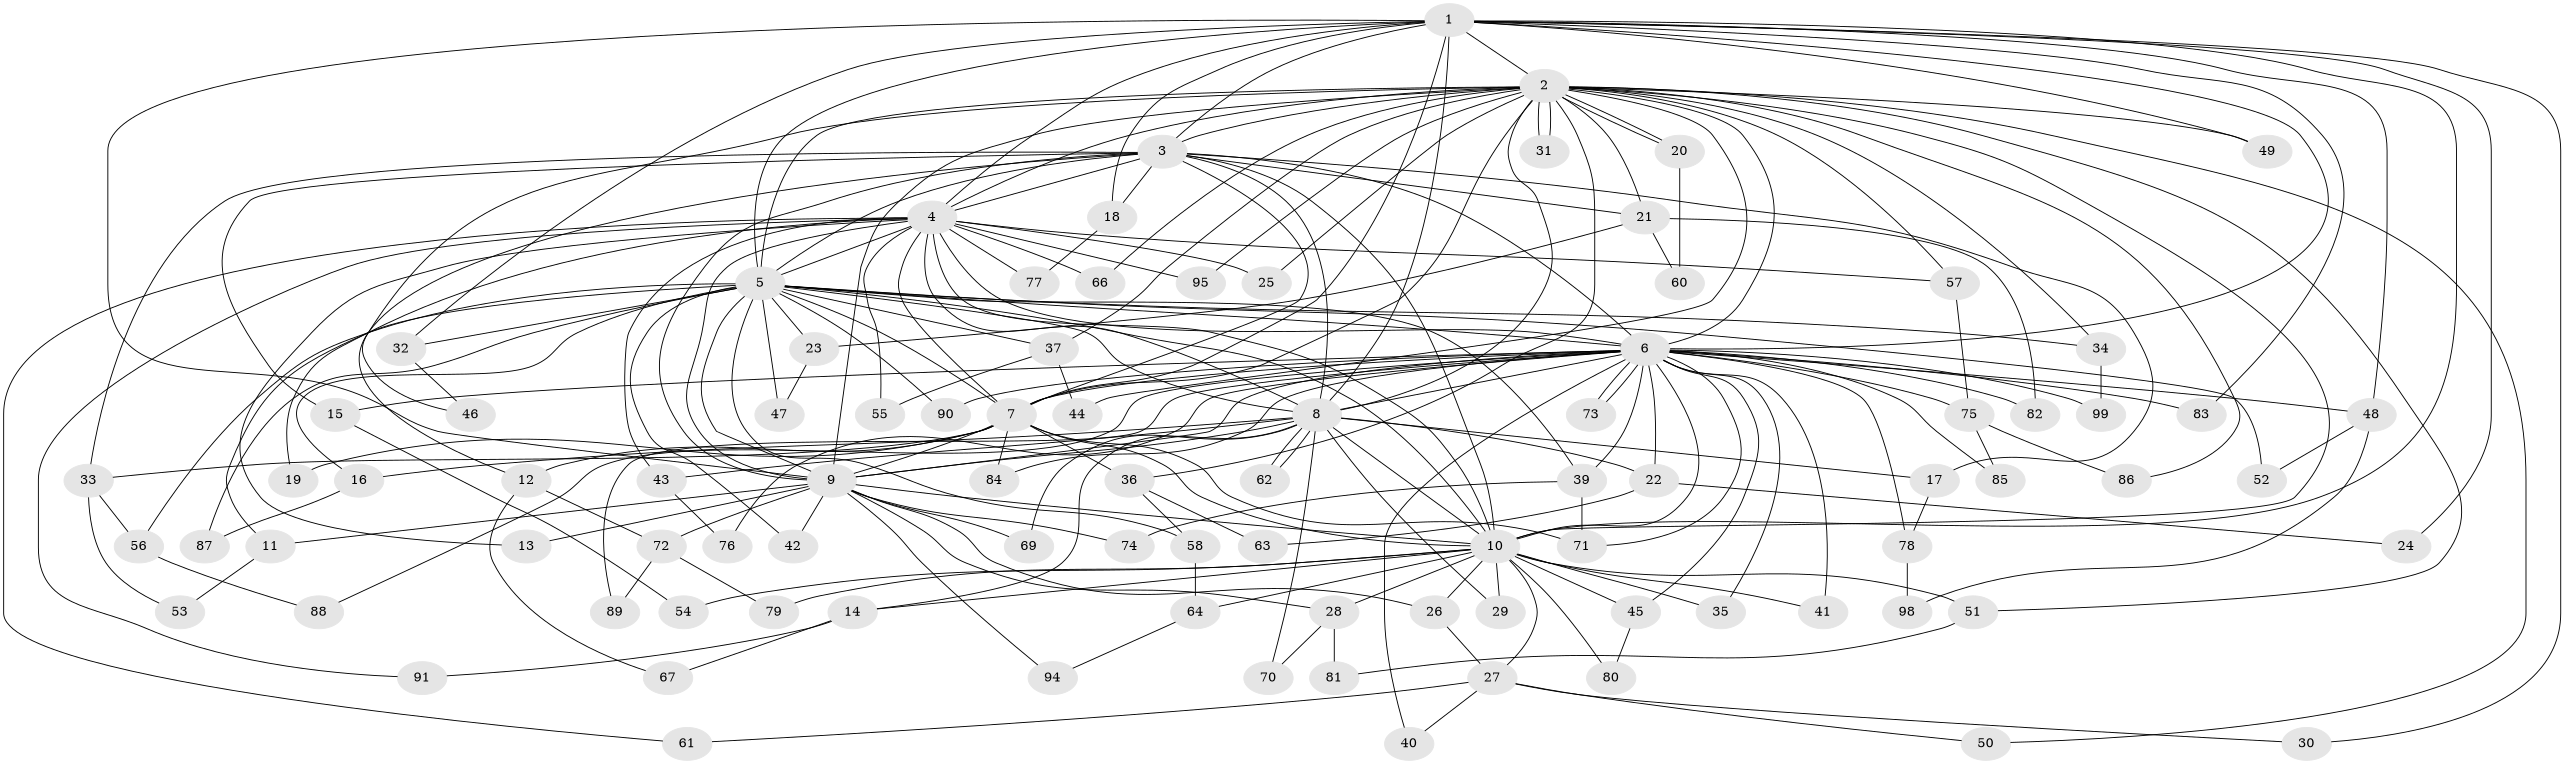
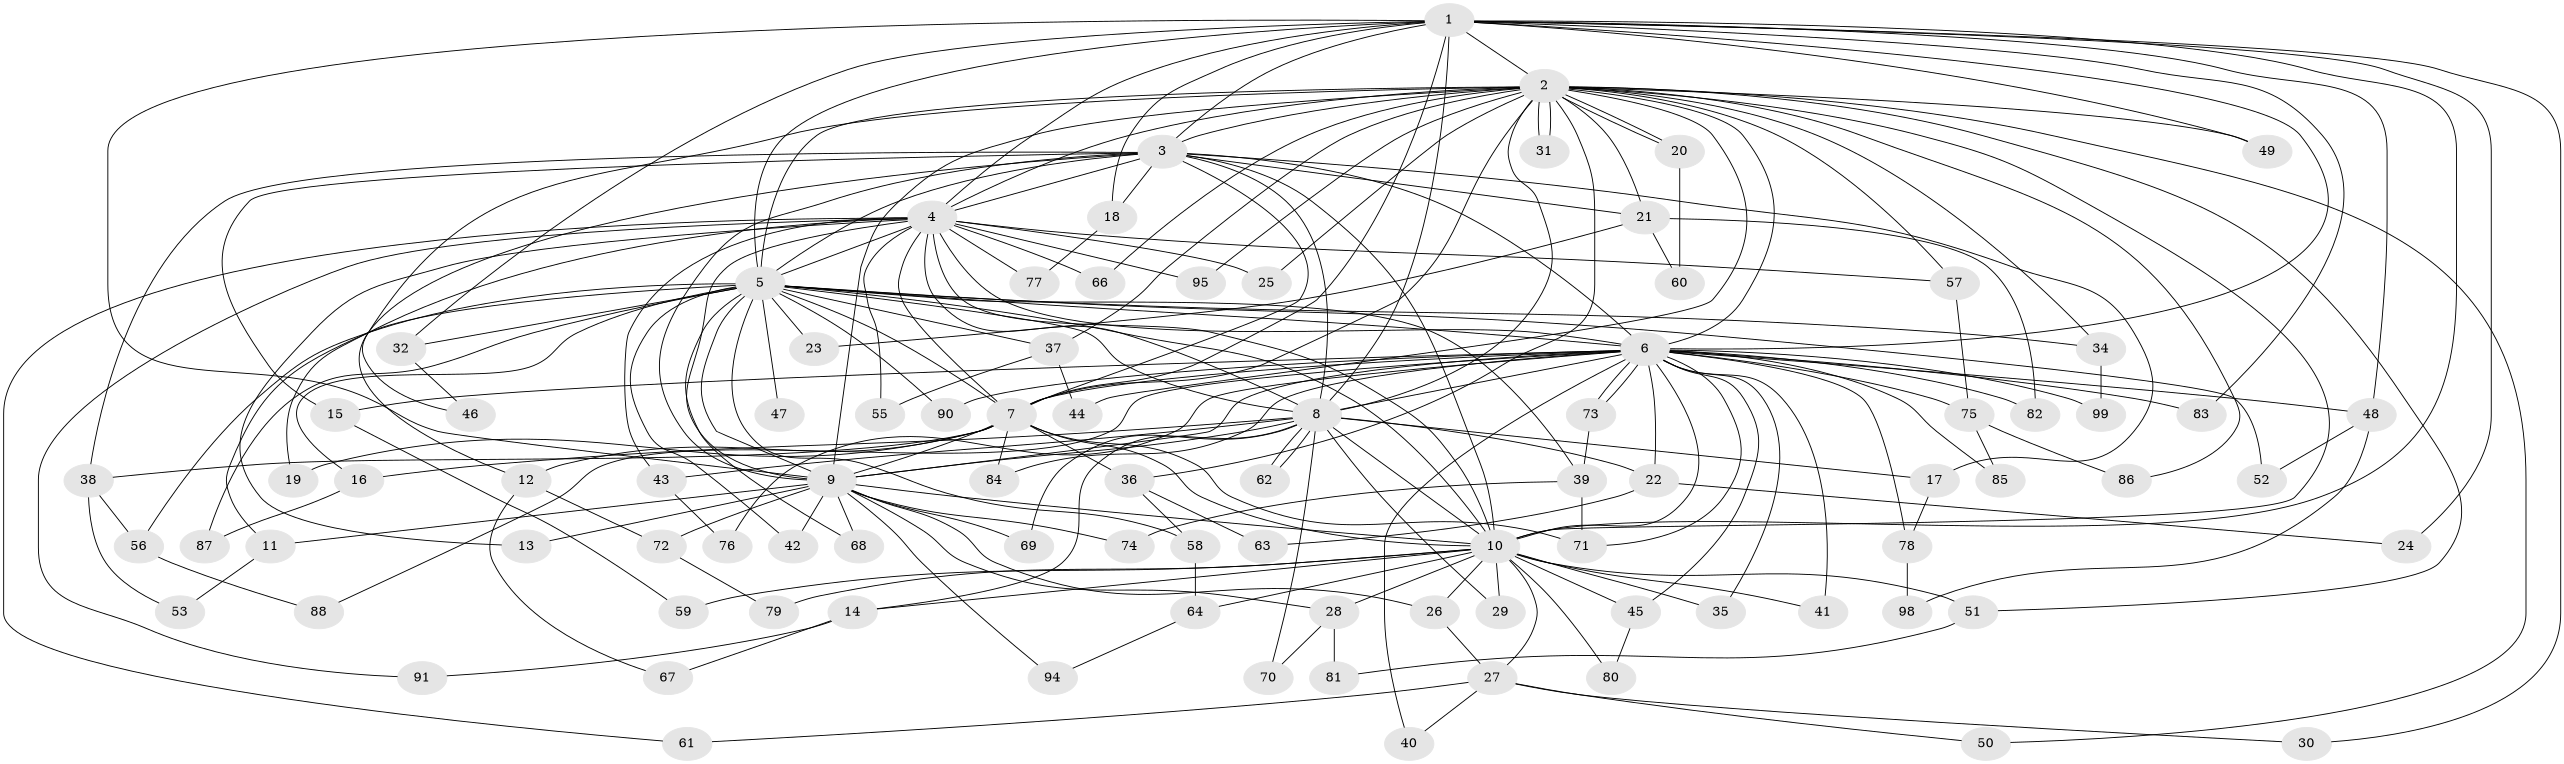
edge "23" -- "47": removed
edge "6" -- "39": now "73" -- "39"
node "33": label "33" -> "38"
node "68": added
node "89": removed
node "54": label "54" -> "59"
